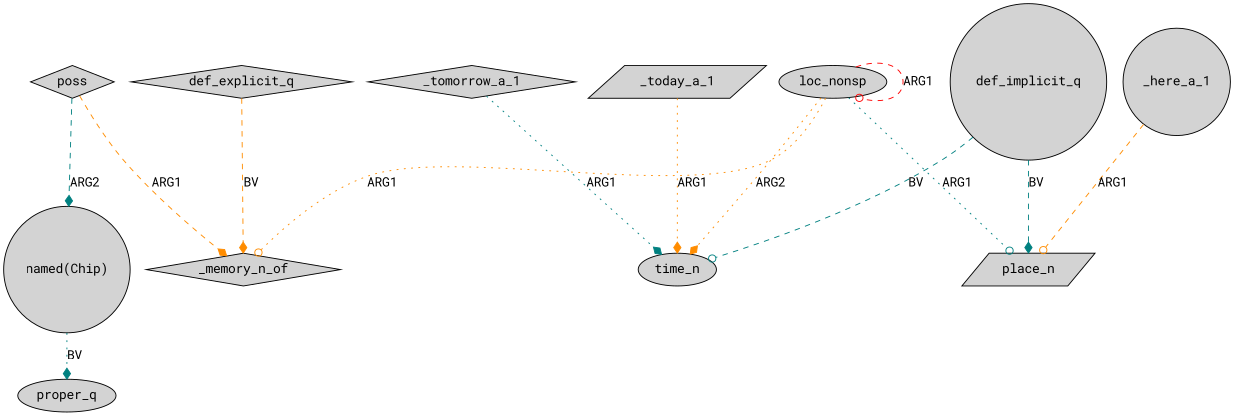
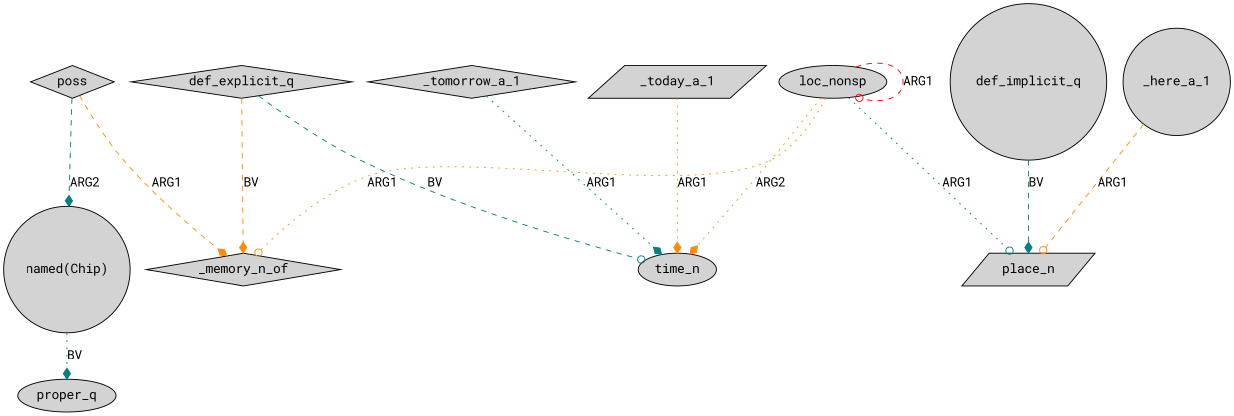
edge "def_implicit_q" -> "time_n": now "def_explicit_q" -> "time_n"
